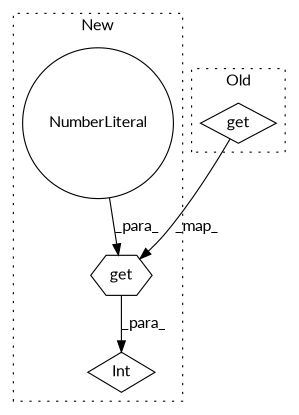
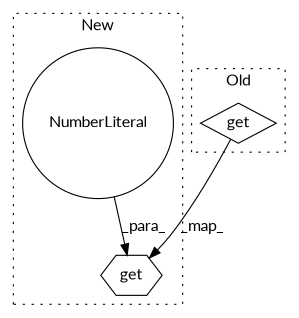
node "Int": removed
